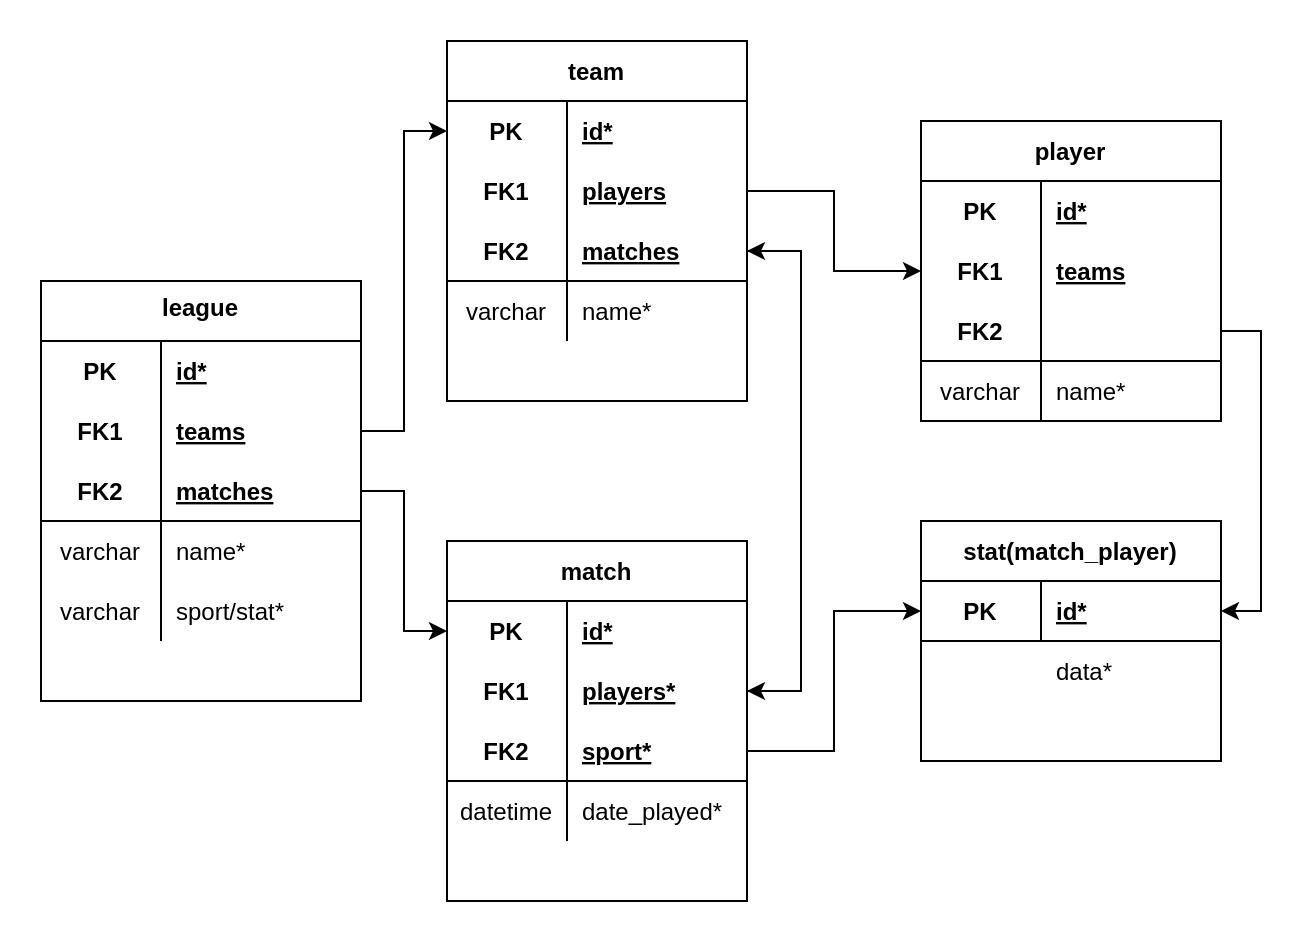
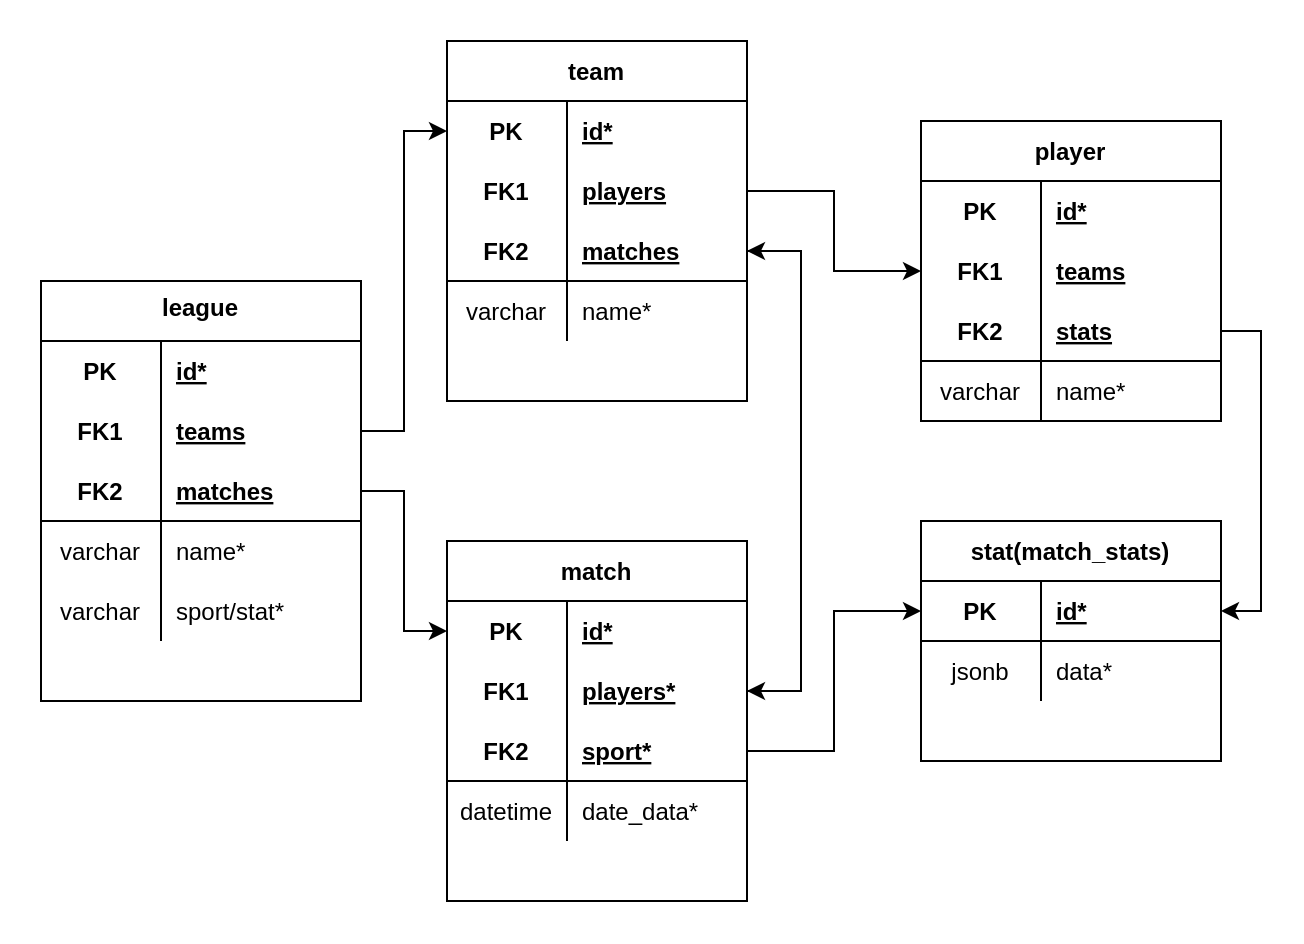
node "stats": added
node "stat(match_player)": label "stat(match_player)" -> "stat(match_stats)"
node "jsonb": added
node "date_played*": label "date_played*" -> "date_data*"
